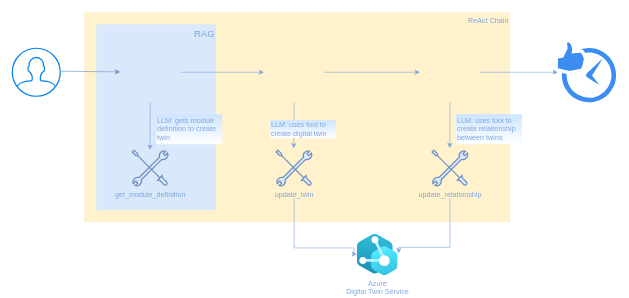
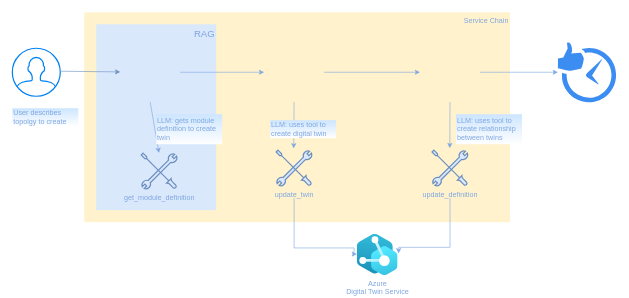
node "ReAct Chain": label "ReAct Chain" -> "Service Chain"
node "User describes topolgy to create": added
node "get_module_definition": moved (150, 168) -> (159, 171)
node "update_relationship": label "update_relationship" -> "update_definition"
